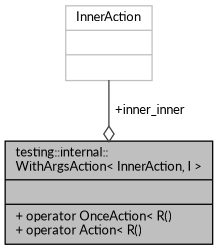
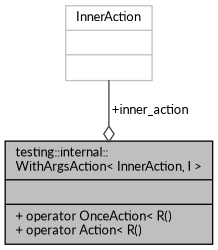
edge "InnerAction" -> "testing::internal::": label " +inner_inner" -> " +inner_action"
